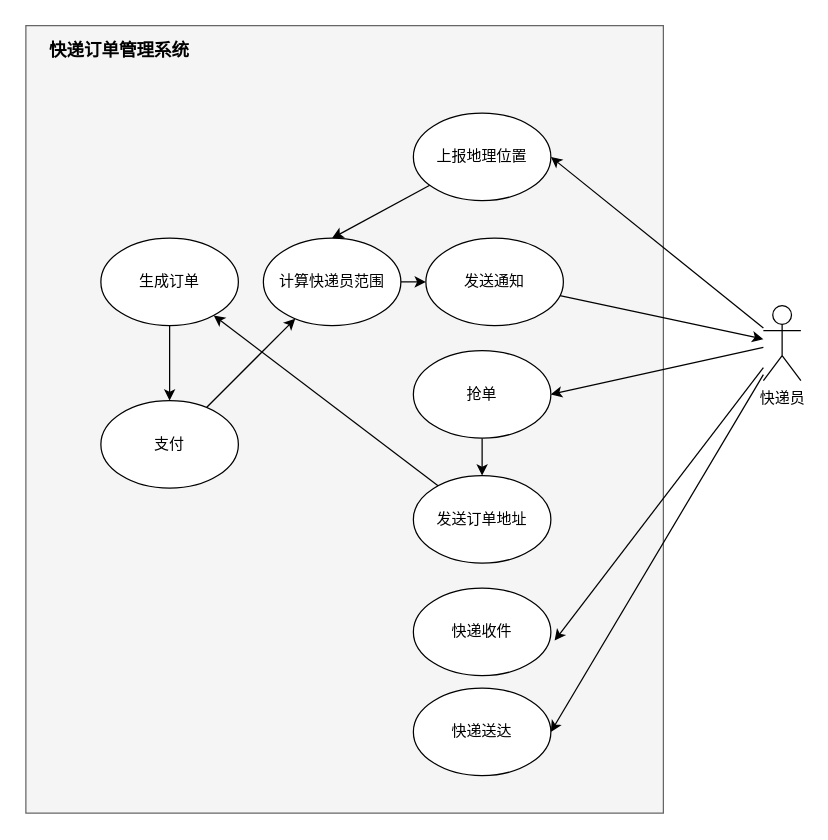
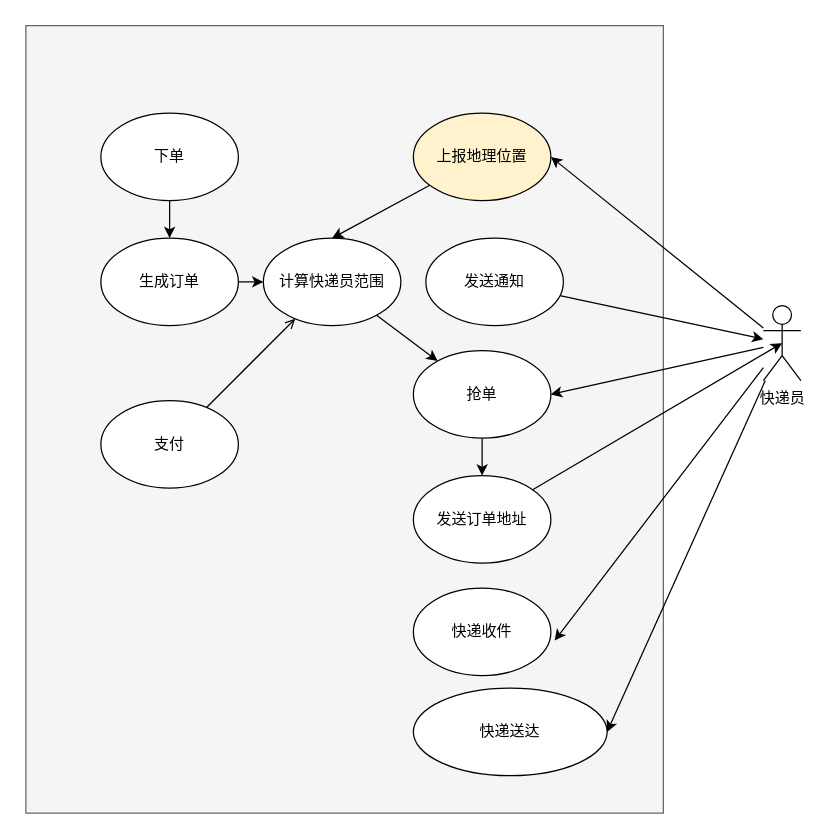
node "快递订单管理系统": removed
node "下单": added
node "上报地理位置": fillcolor #ffffff -> #fff2cc
edge "下单" -> "生成订单": added
edge "计算快递员范围" -> "发送通知": now "计算快递员范围" -> "抢单"
edge "支付" -> "计算快递员范围": arrowhead classic -> open
edge "生成订单" -> "支付": now "生成订单" -> "计算快递员范围"
edge "发送订单地址" -> "生成订单": now "发送订单地址" -> "快递员"
node "快递送达": size 138x88 -> 194x88
